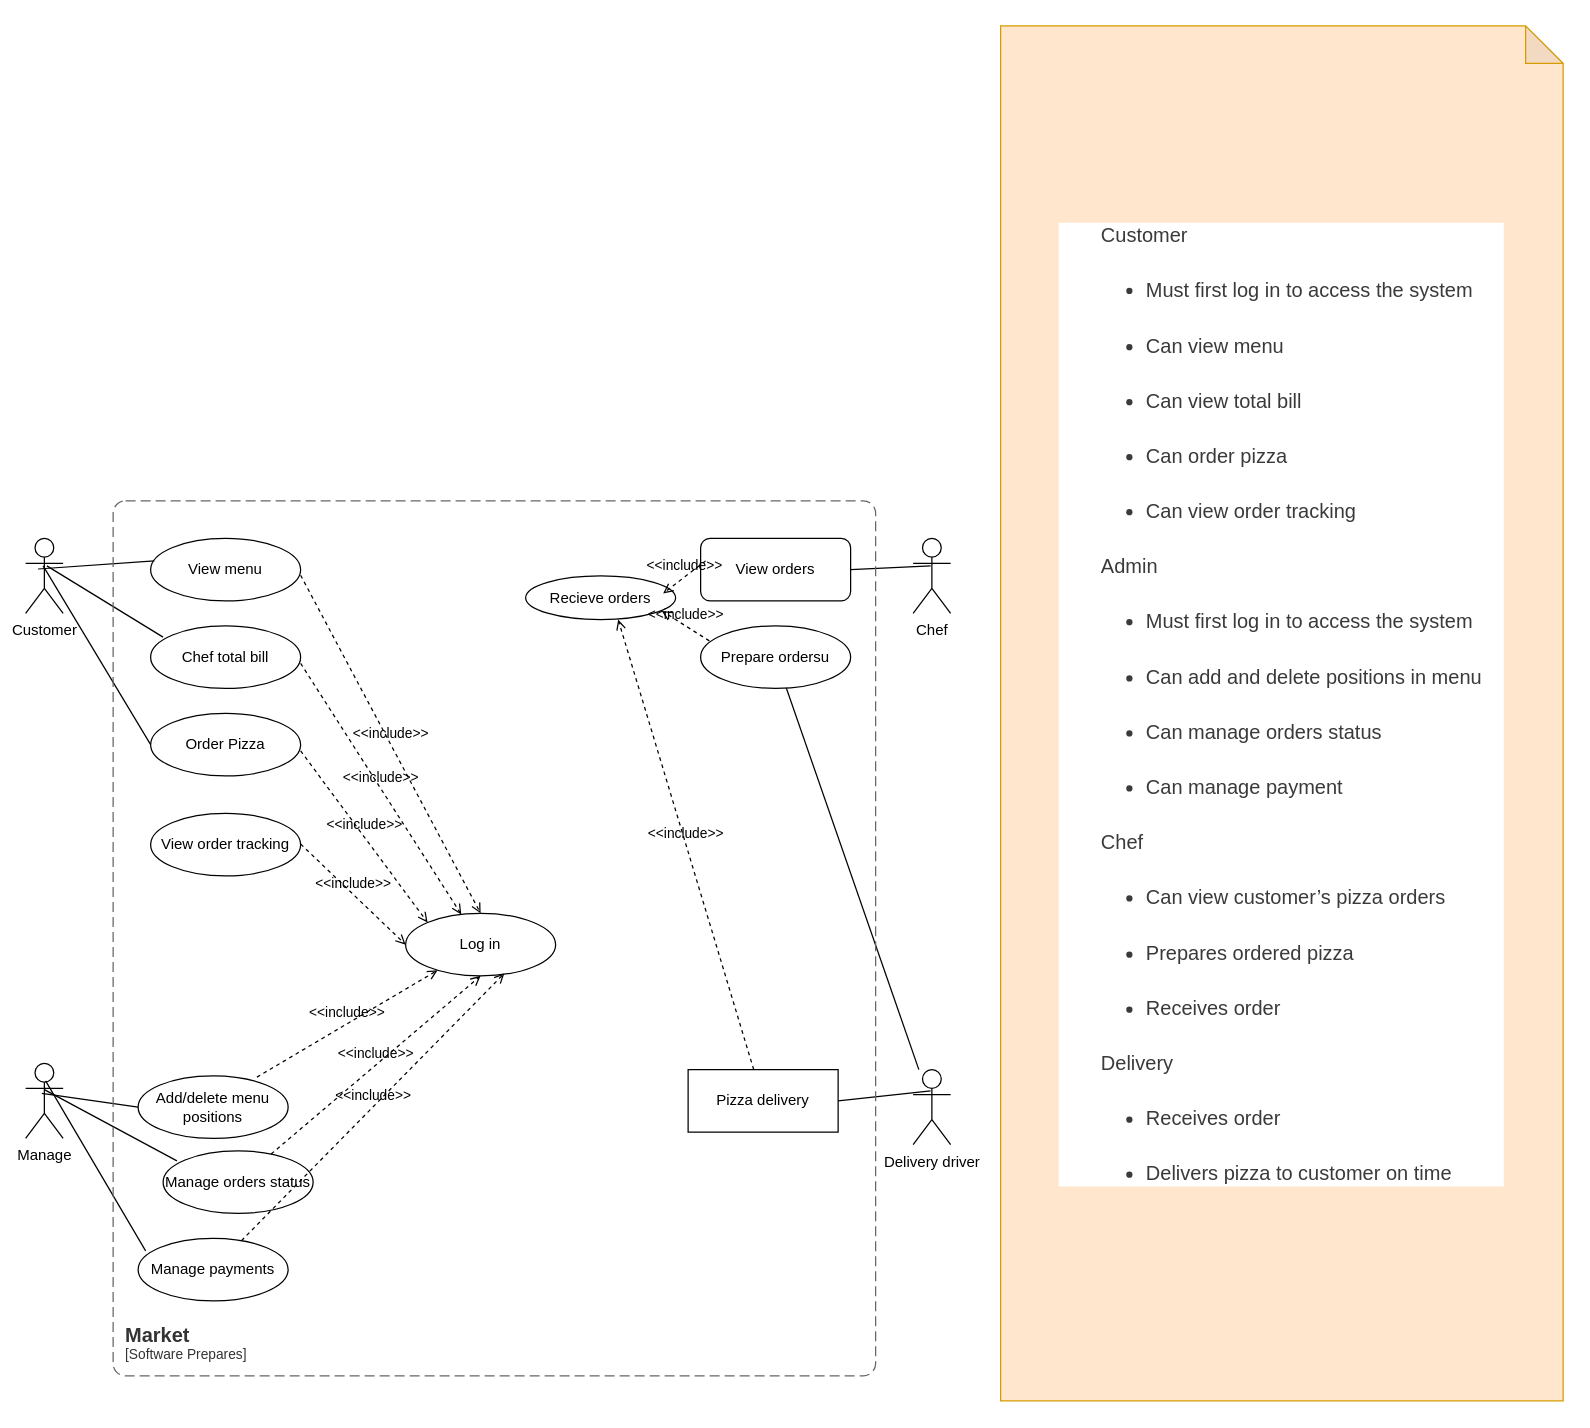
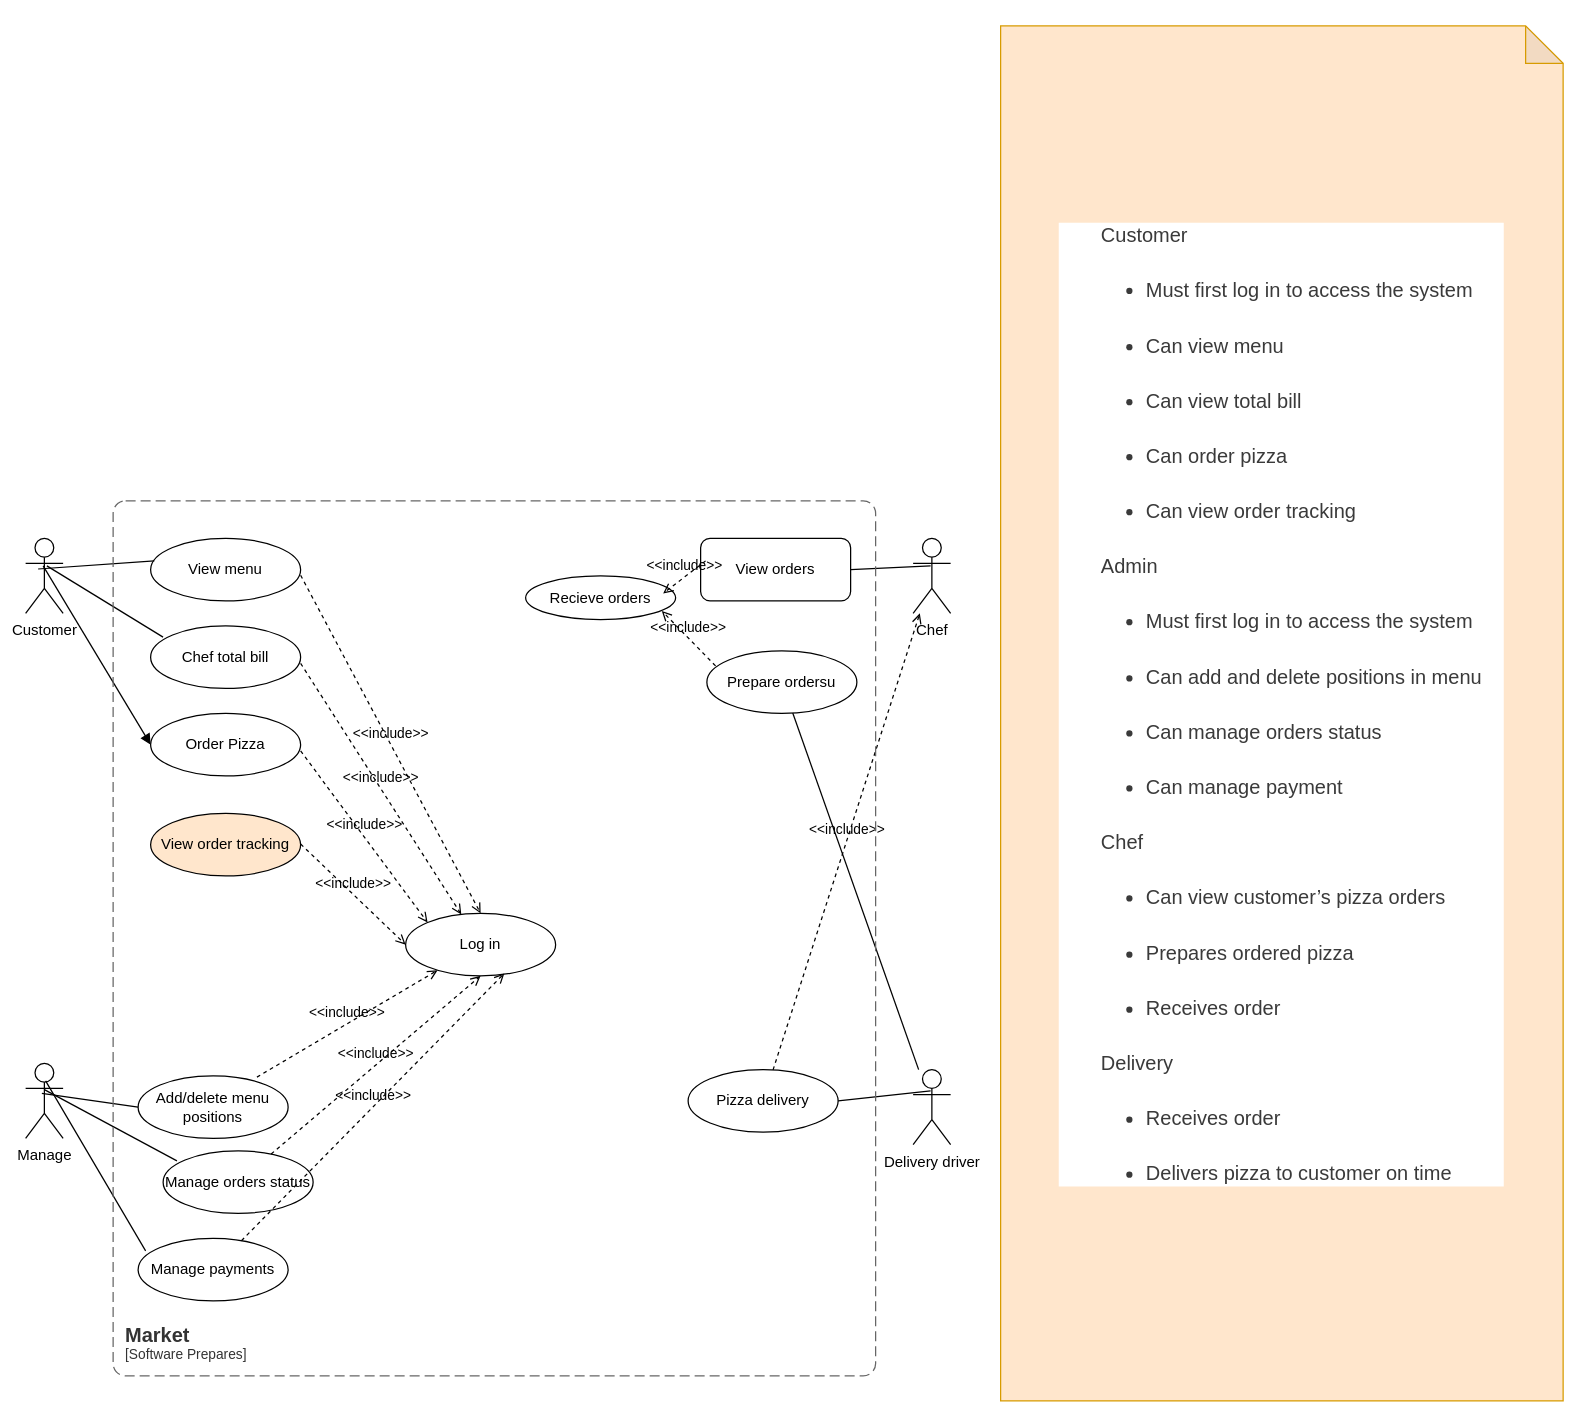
node "Prepare ordersu": moved (776, 657) -> (782, 682)
edge "Customer" -- "Order Pizza": arrowhead none -> block
node "View order tracking": fillcolor #ffffff -> #ffe6cc
edge "Pizza delivery" -> "Recieve orders": now "Pizza delivery" -> "Chef"
node "Pizza delivery": shape rectangle -> ellipse
